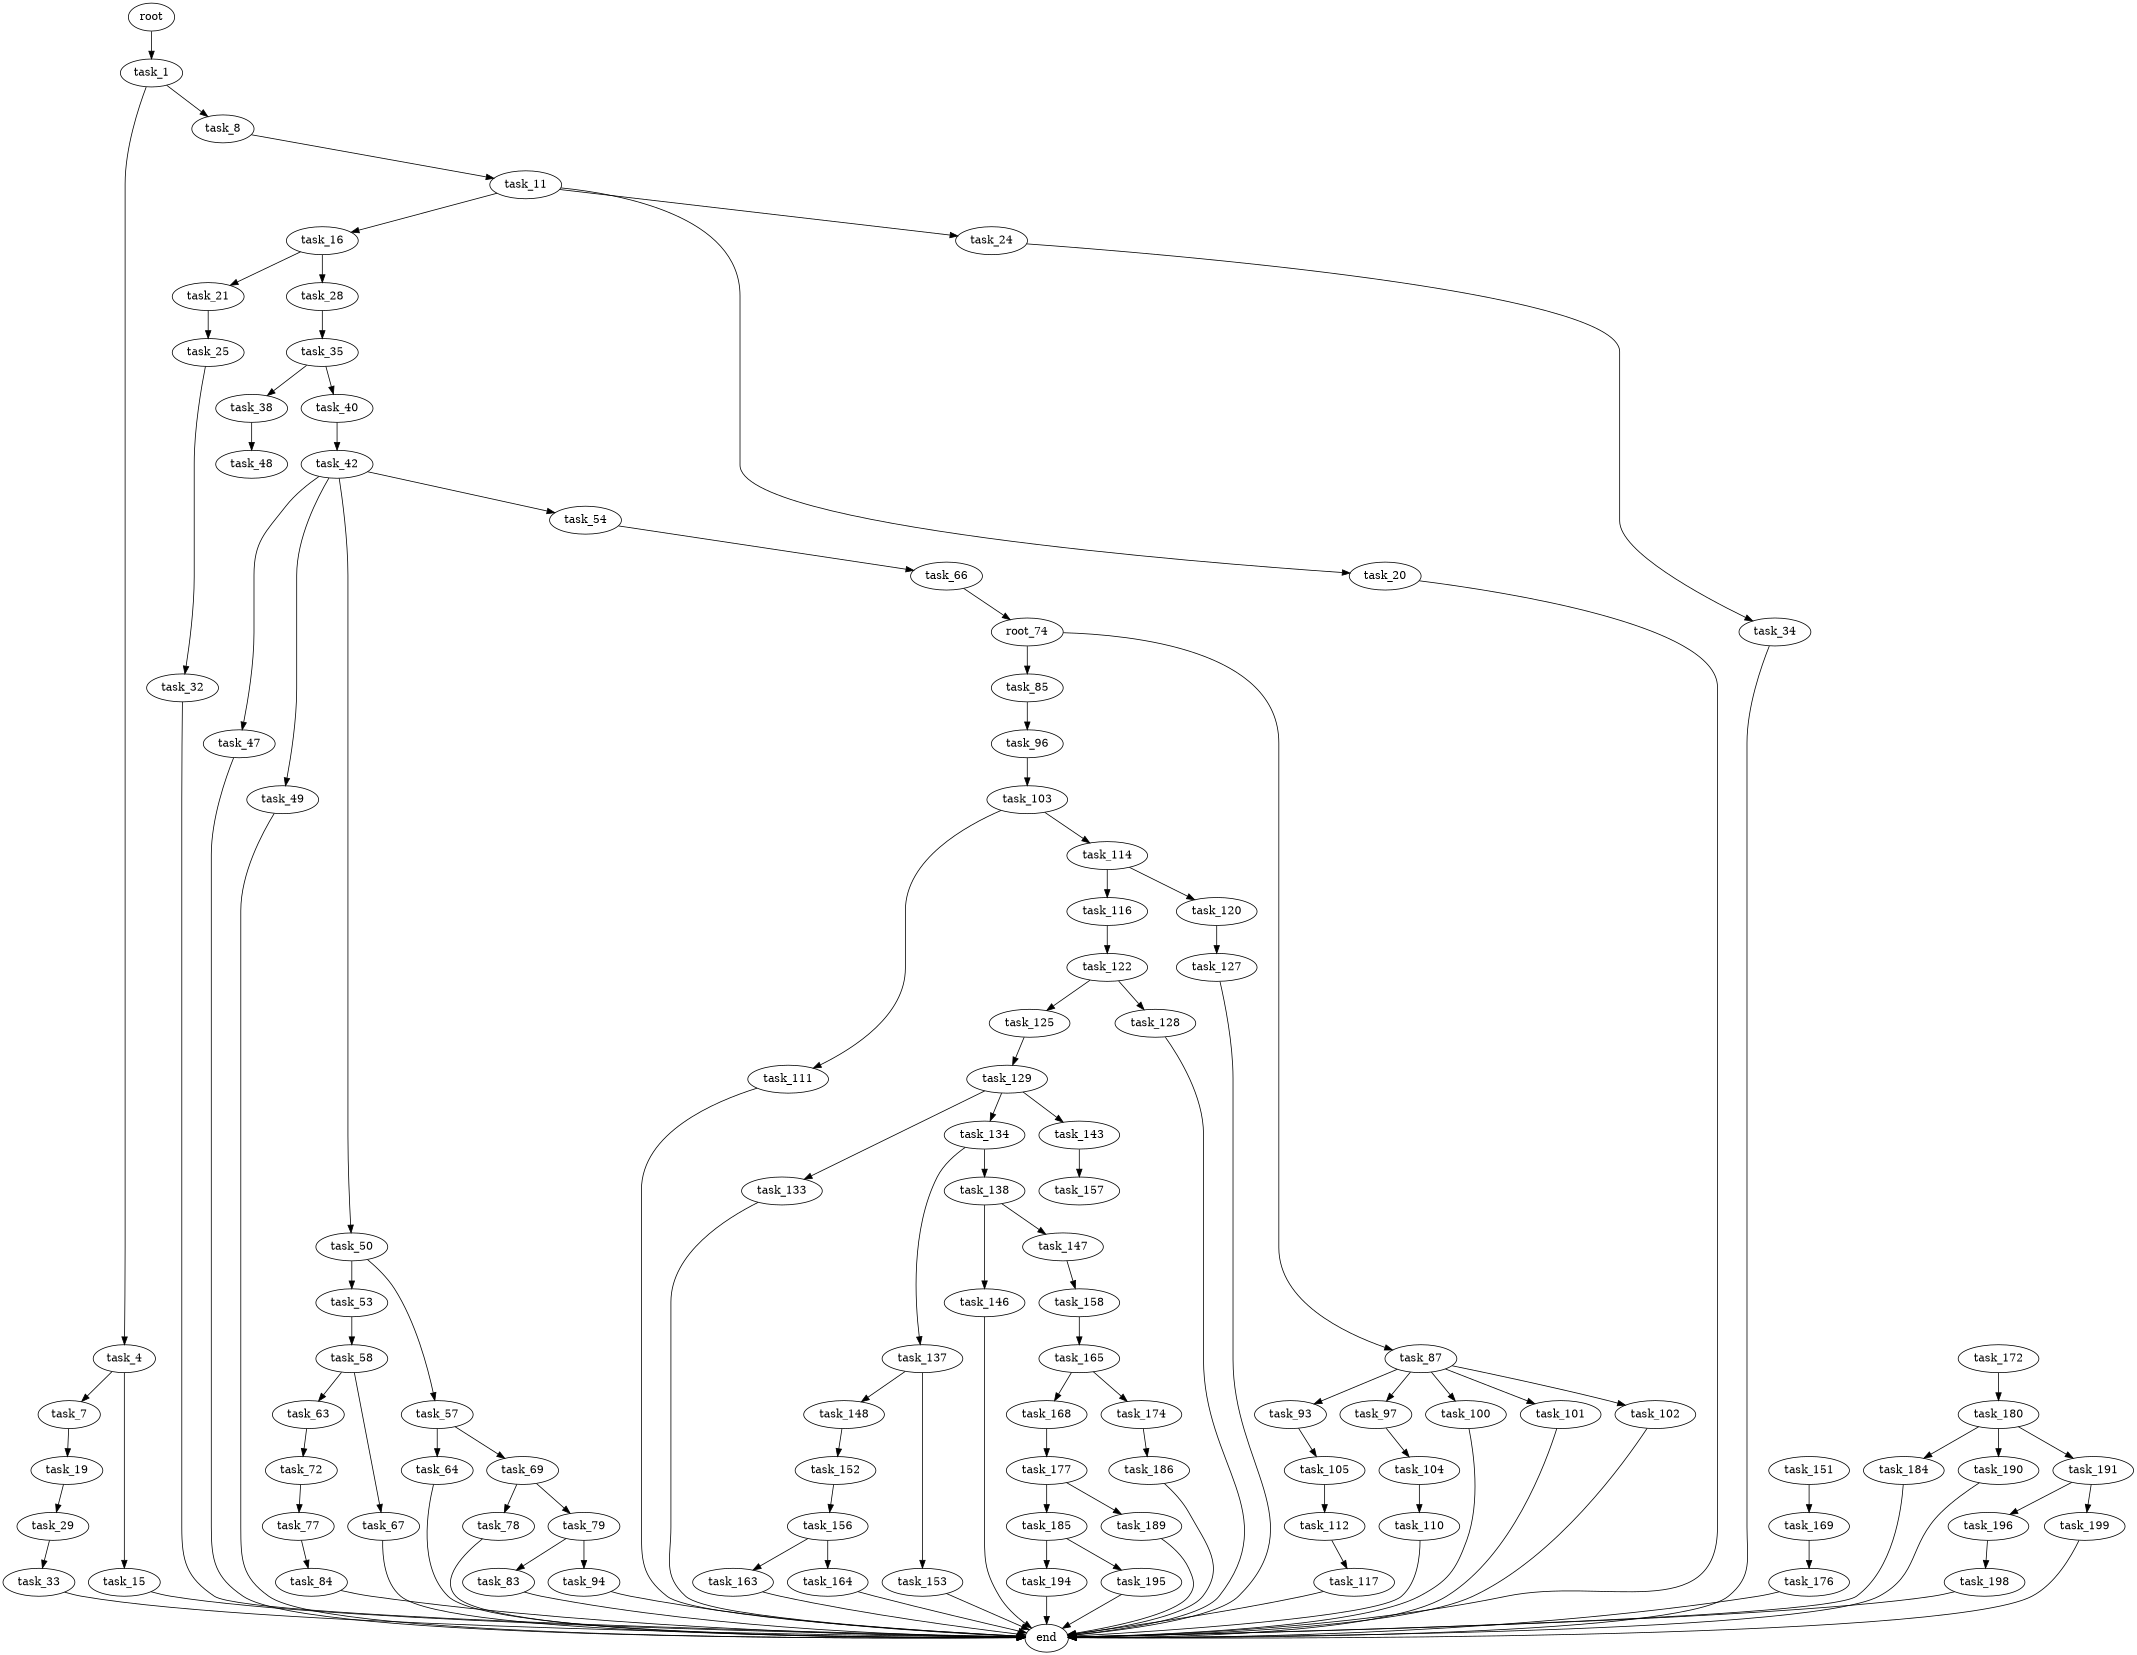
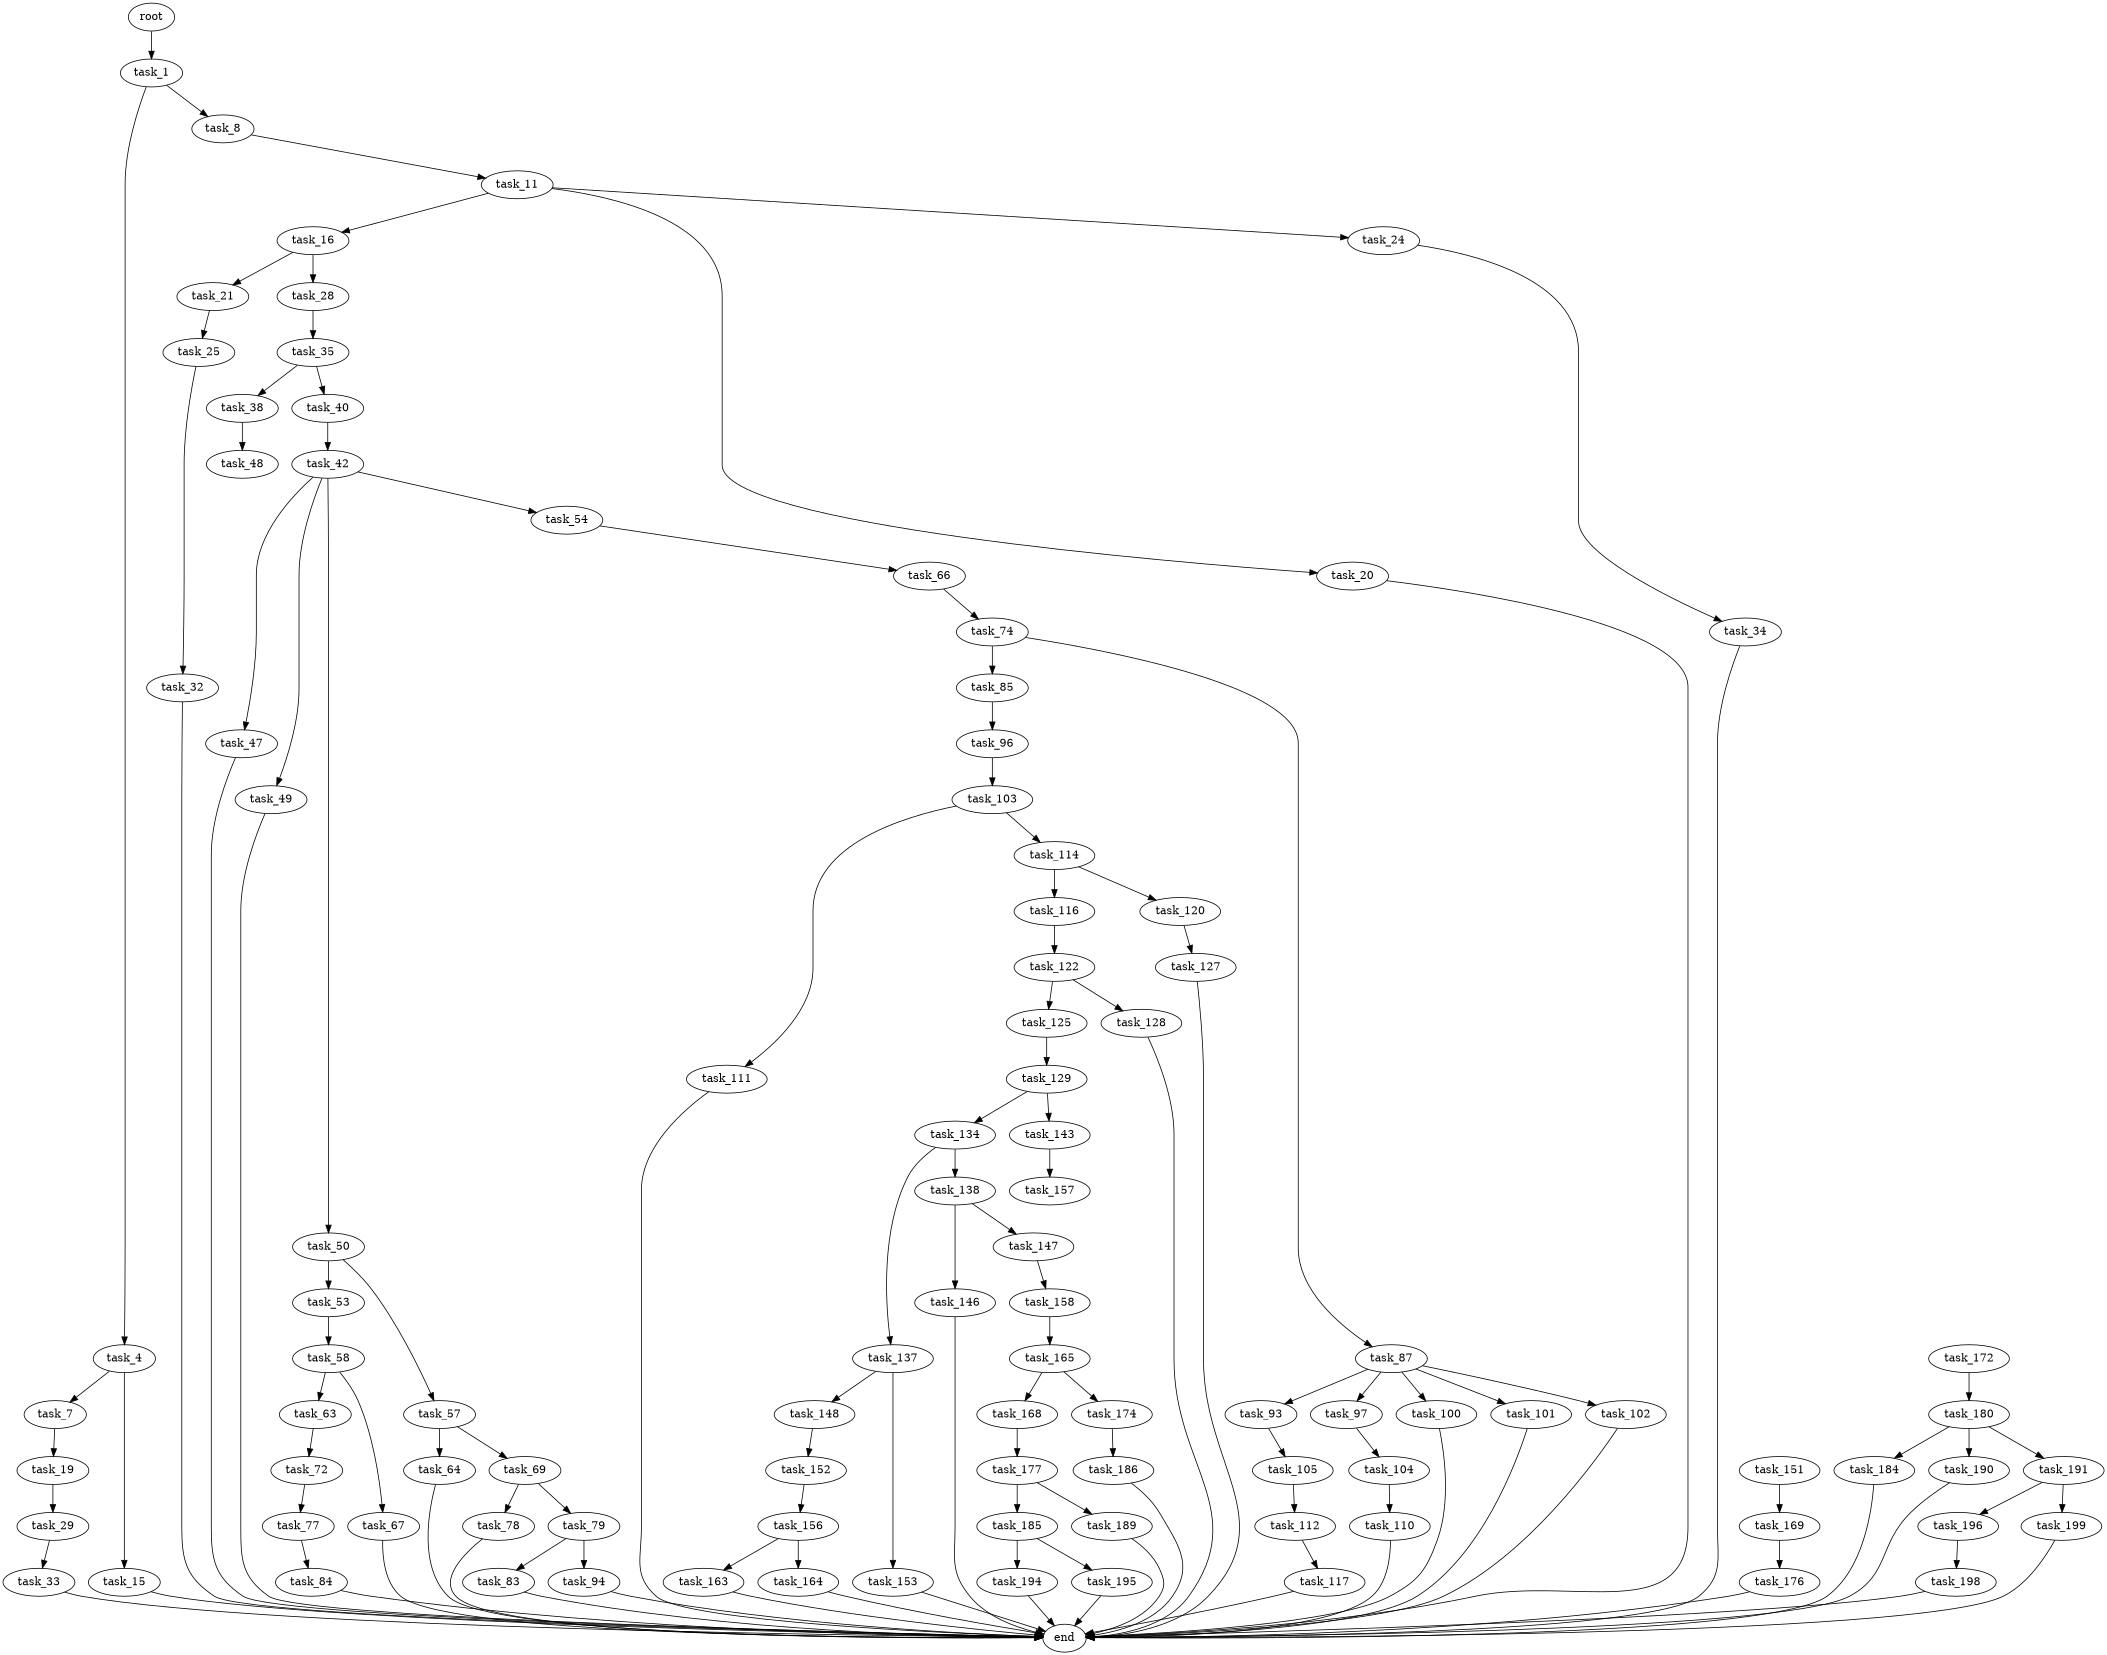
node "root_74": label "root_74" -> "task_74"
node "task_133": removed
